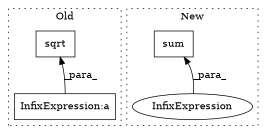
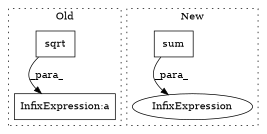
edge "InfixExpression" -> "sum": reversed
edge "InfixExpression:a" -> "sqrt": reversed
